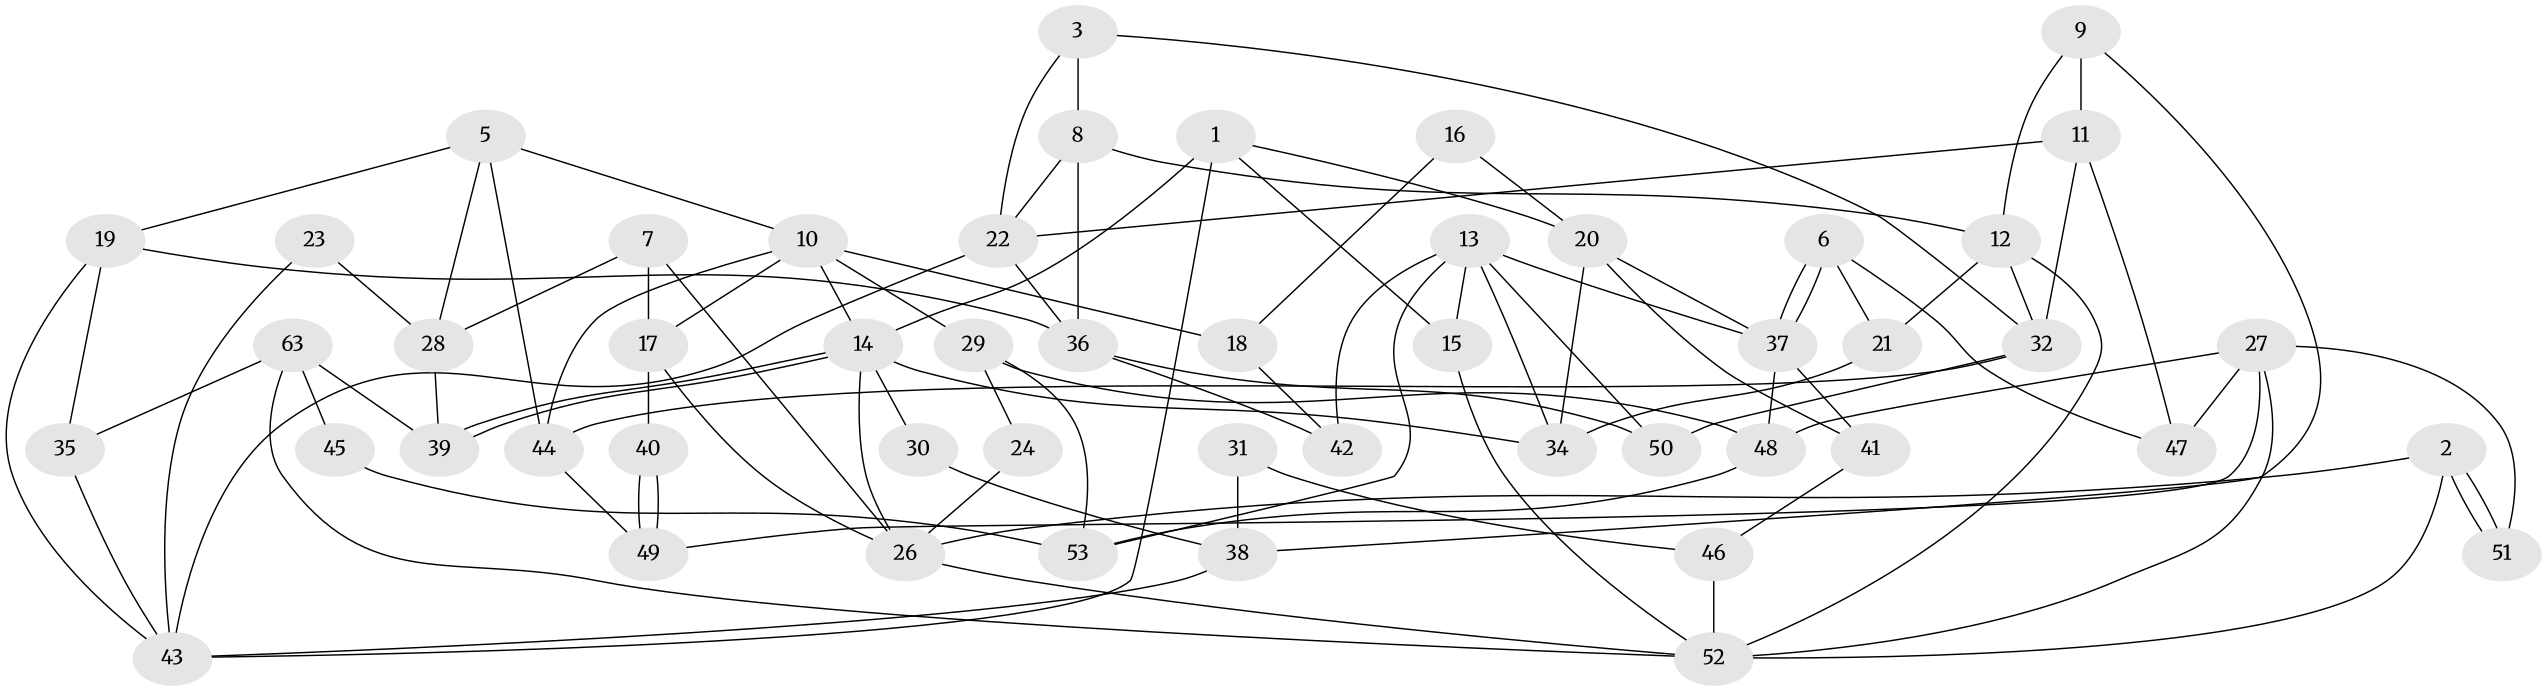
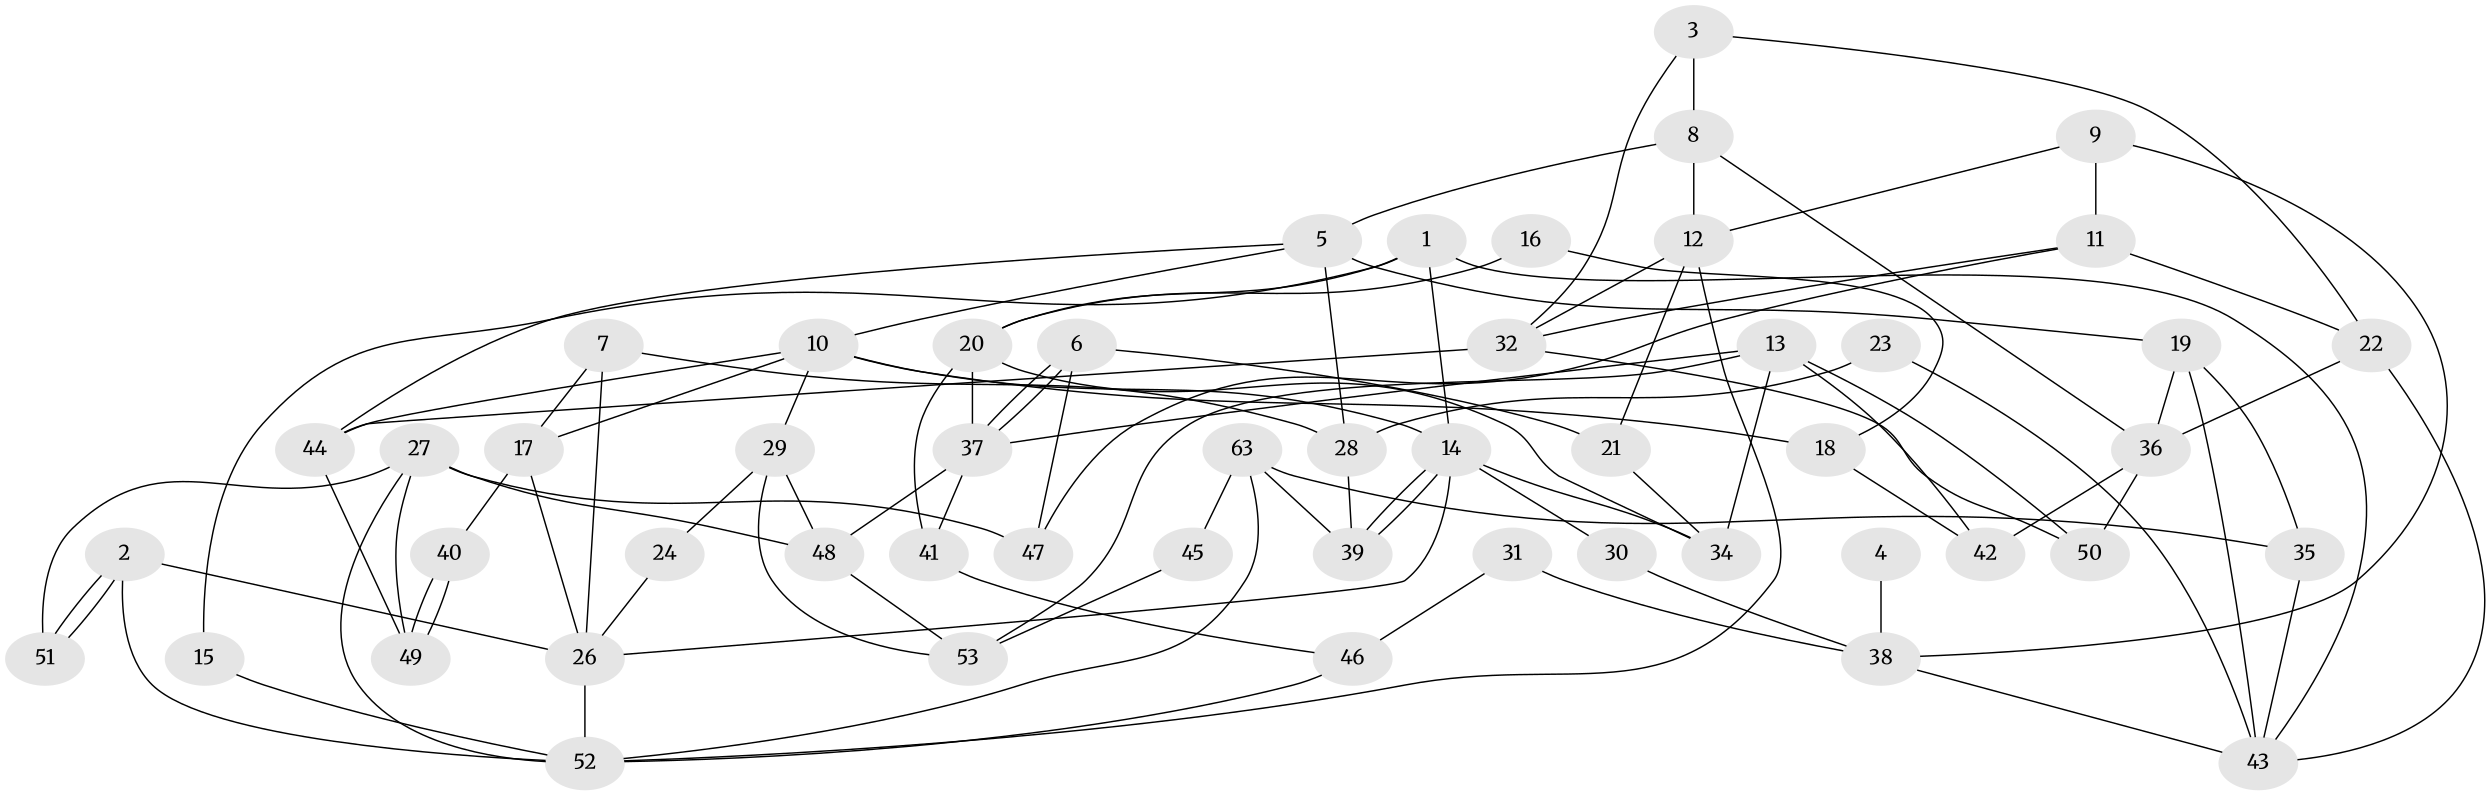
edge "8" -- "22": now "8" -- "5"
edge "13" -- "15": removed
node "4": added
